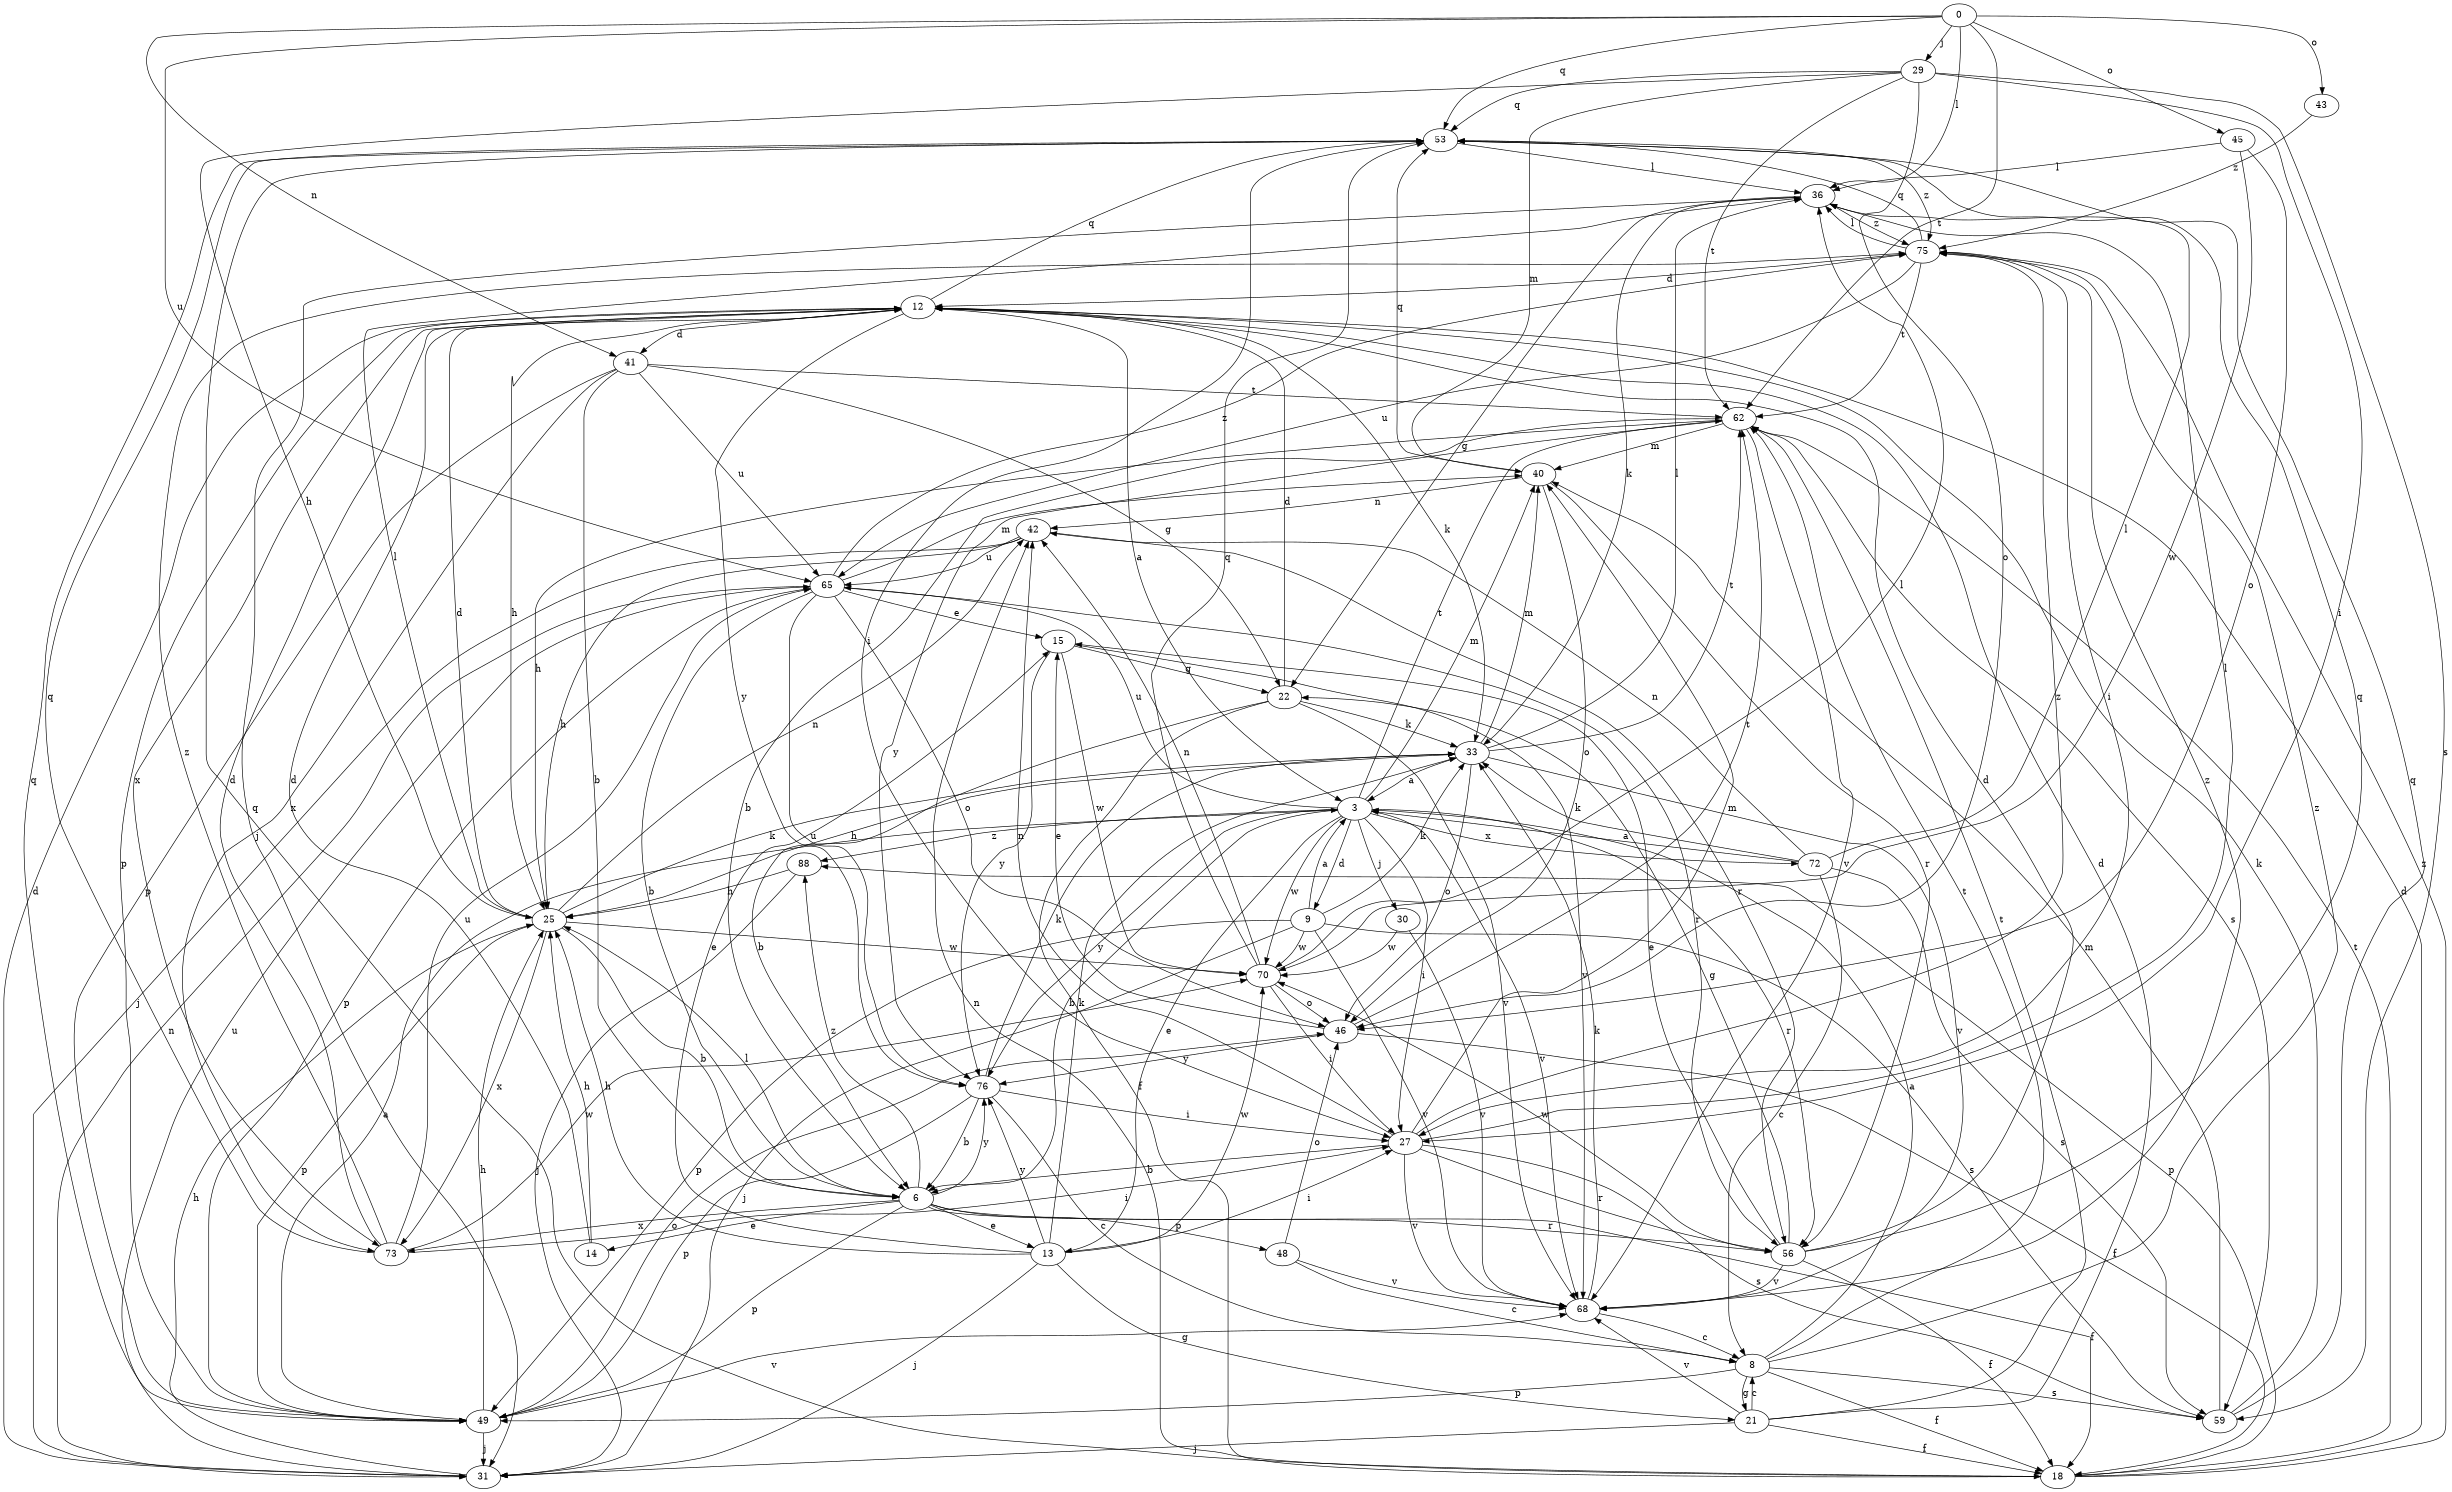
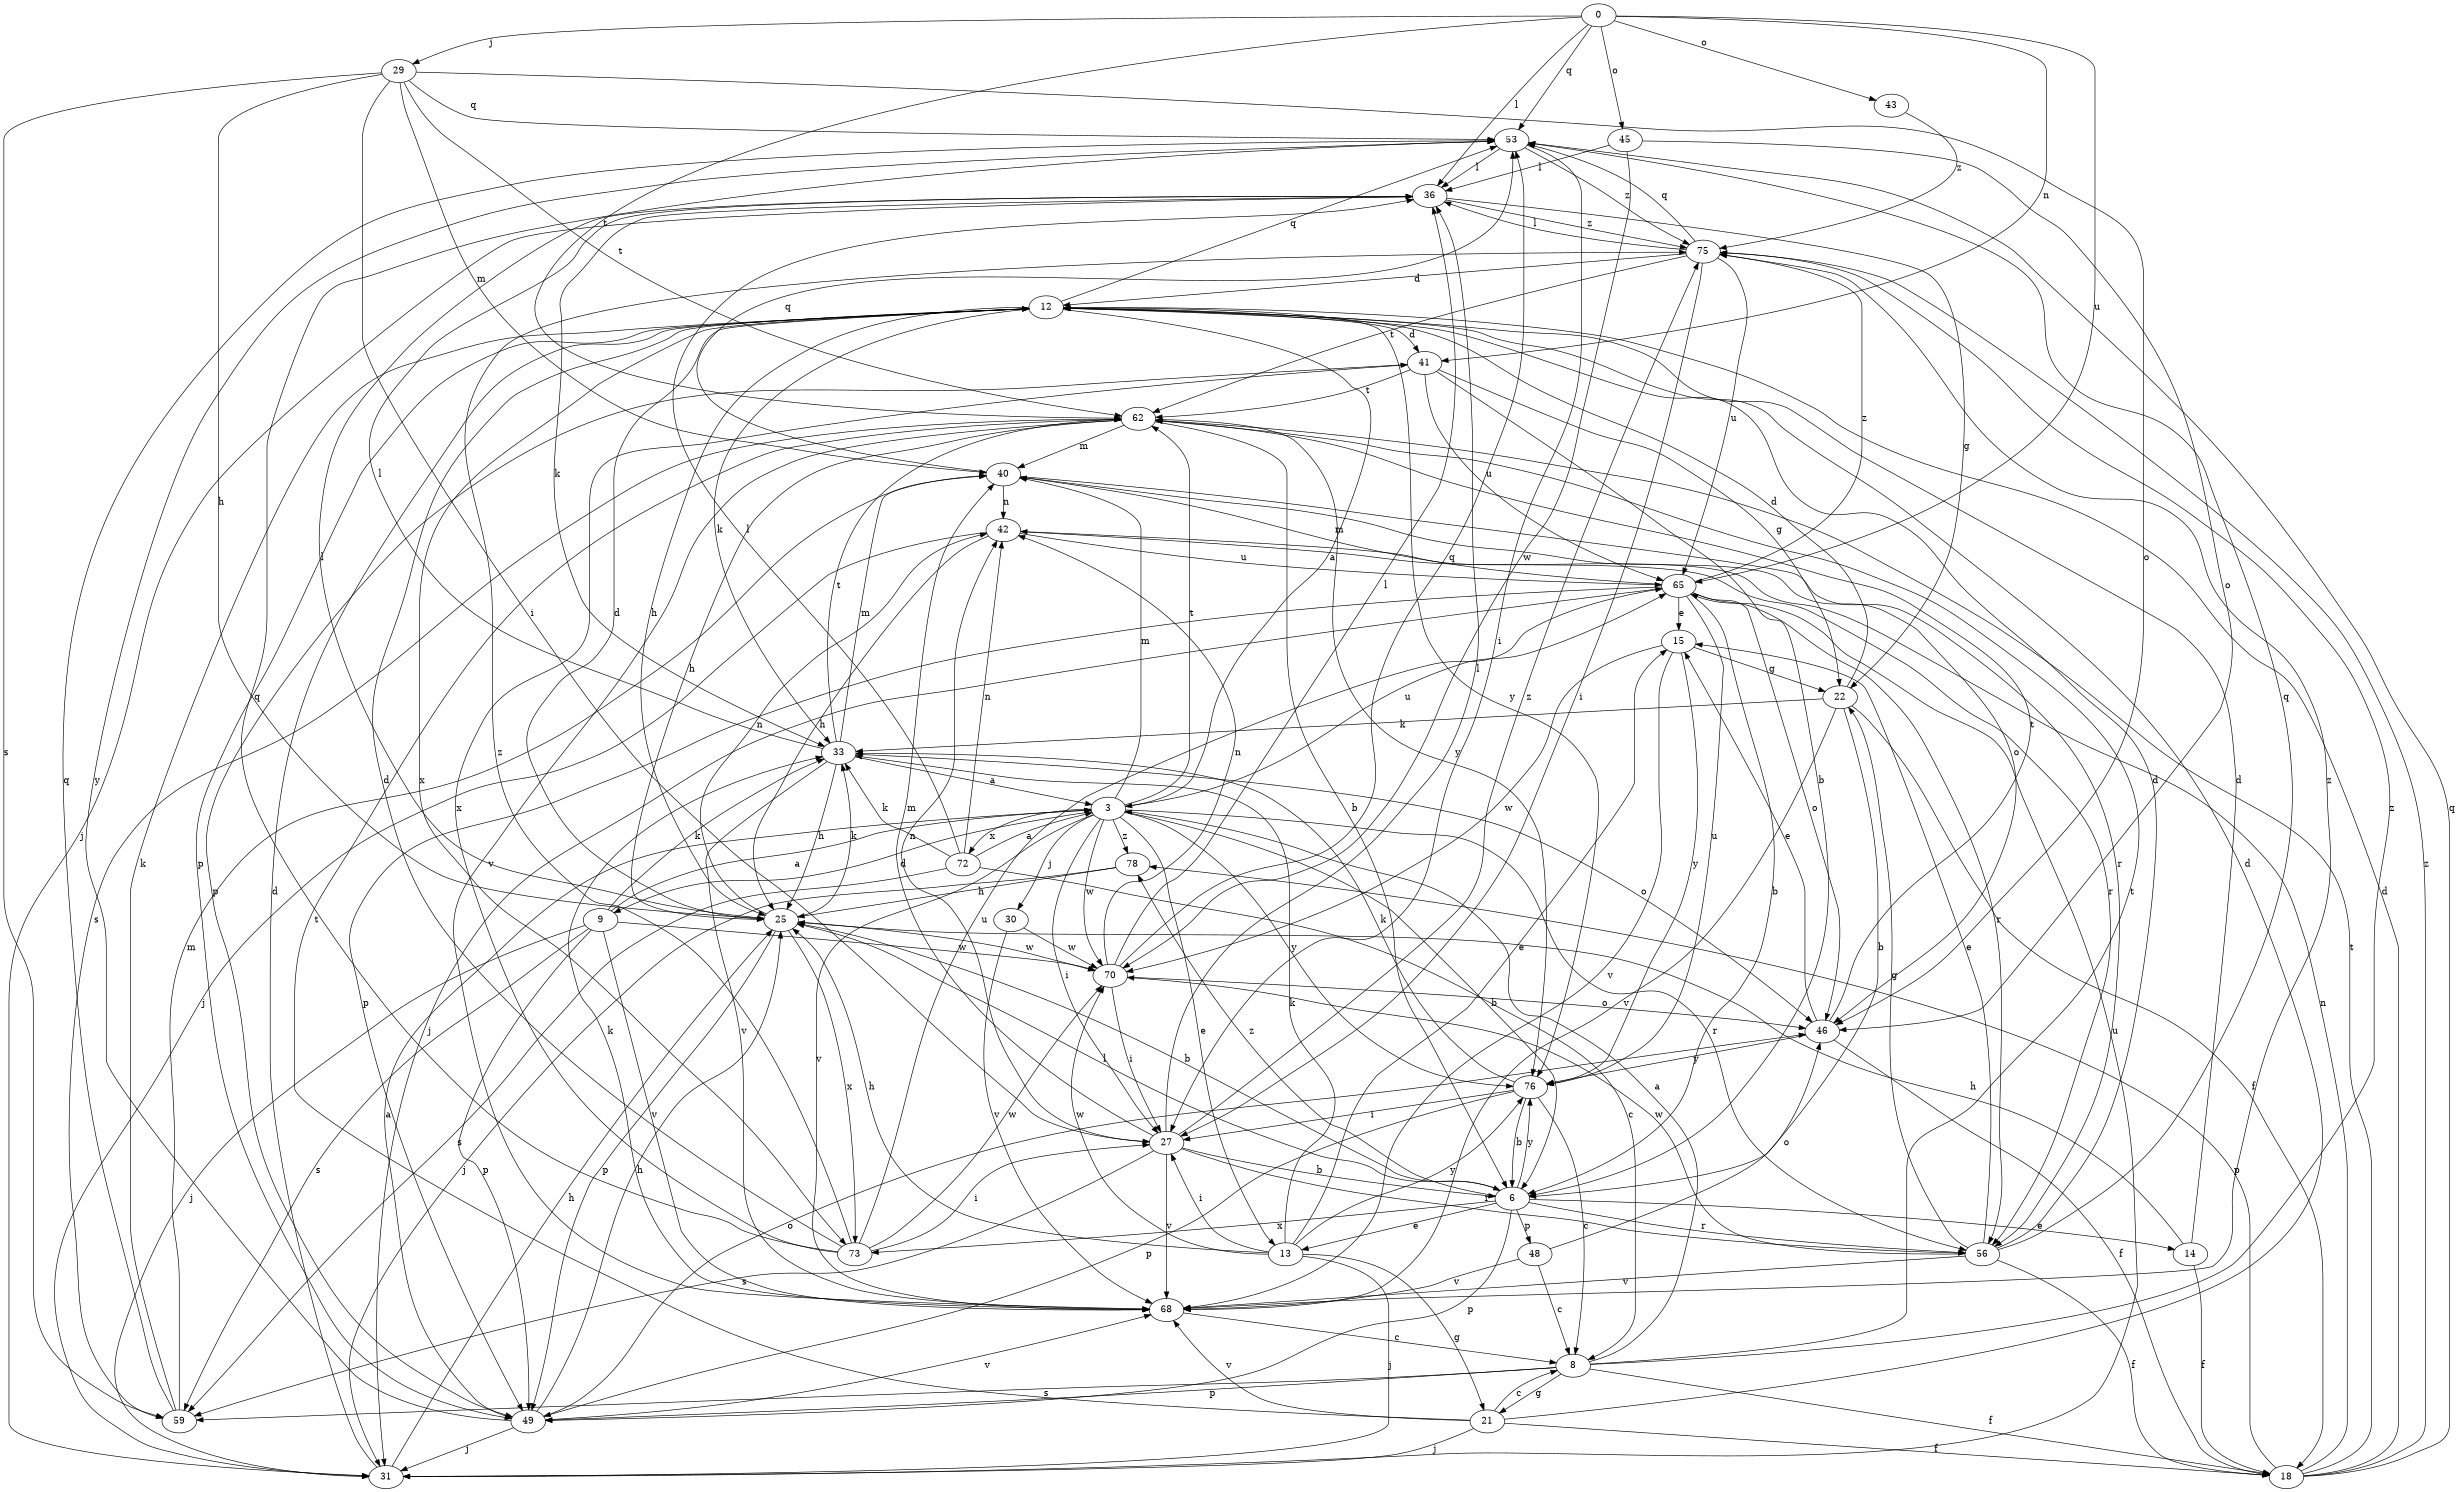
edge "49" -> "53": label "q" -> "y"
edge "41" -> "73": reversed
node "88": label "88" -> "78"
edge "65" -> "31": label "n" -> "j"
edge "6" -> "18": now "14" -> "18"
